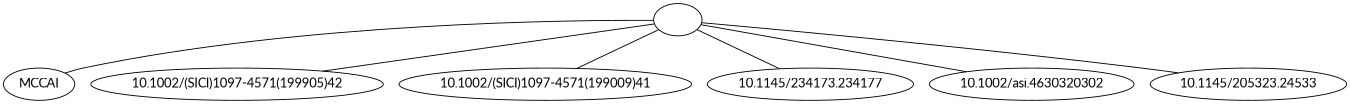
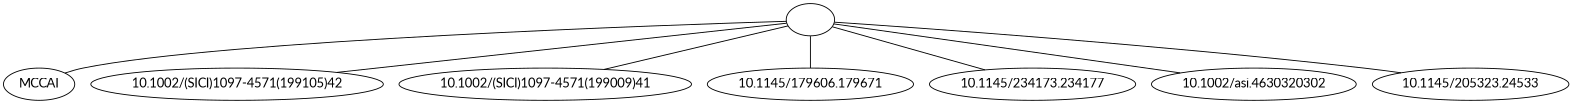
node "10.1002/(SICI)1097-4571(199905)42": label "10.1002/(SICI)1097-4571(199905)42" -> "10.1002/(SICI)1097-4571(199105)42"
node "10.1145/179606.179671": added
